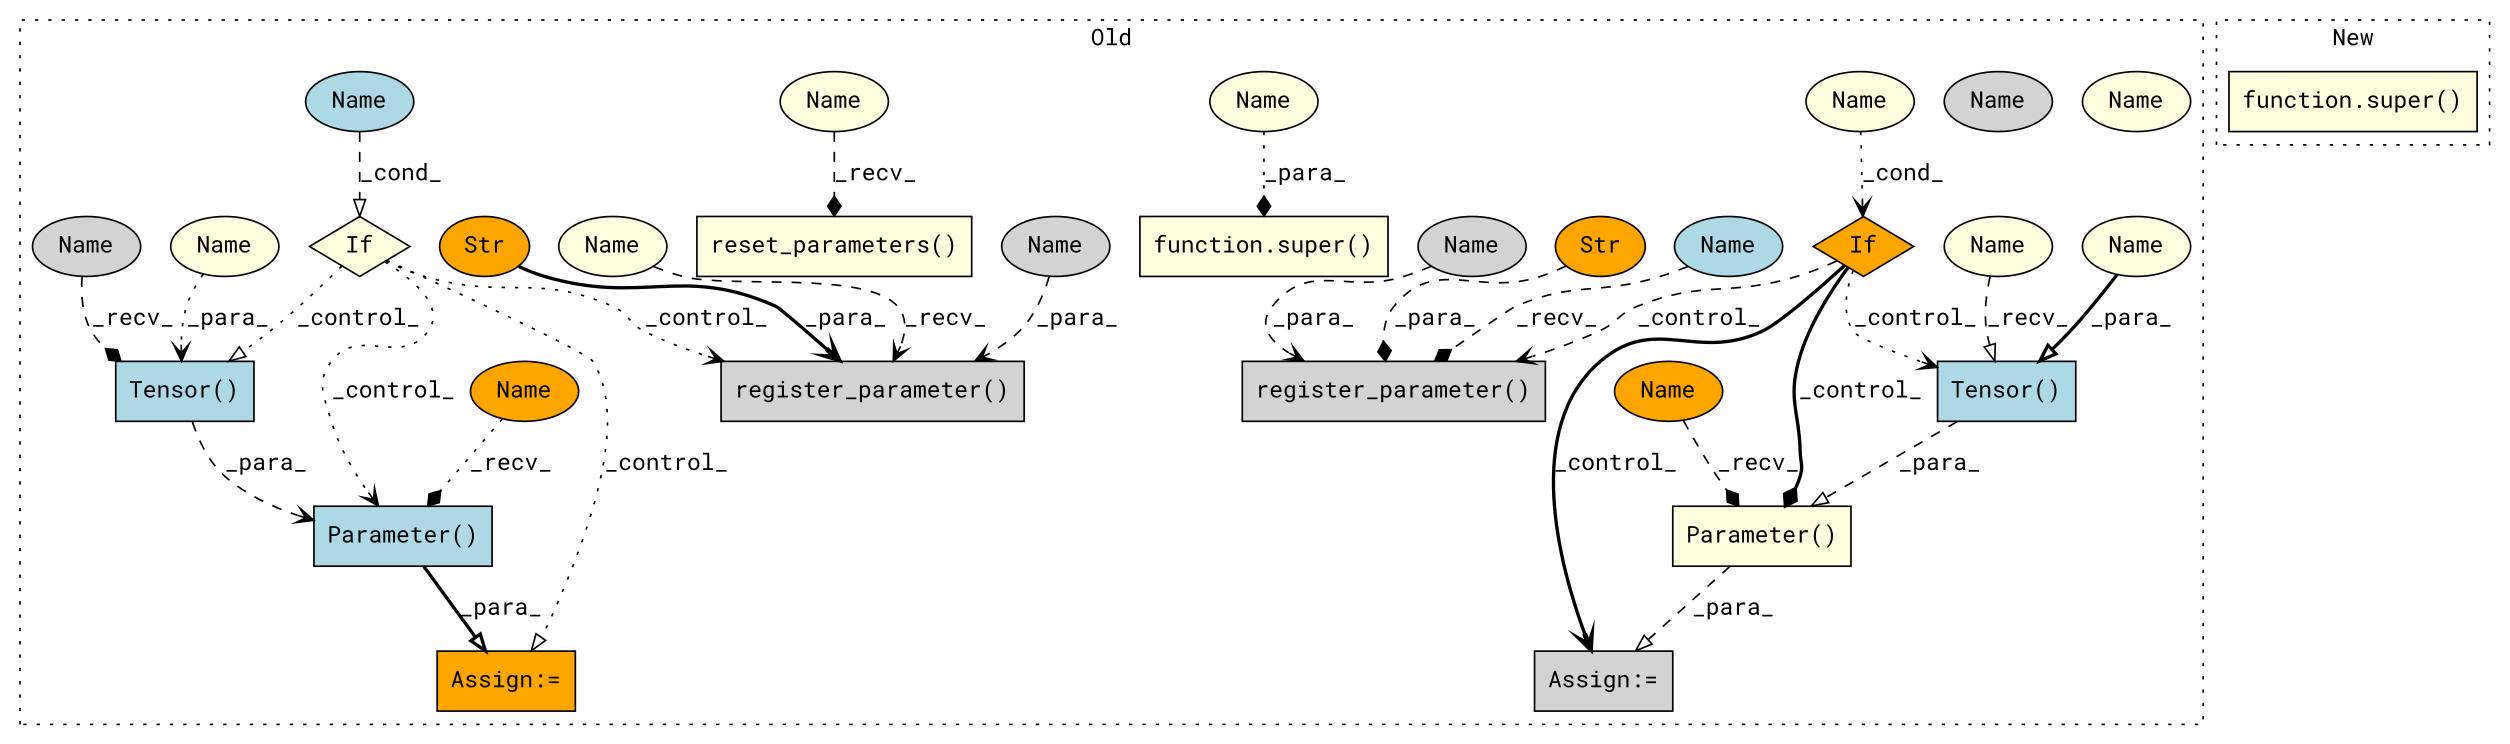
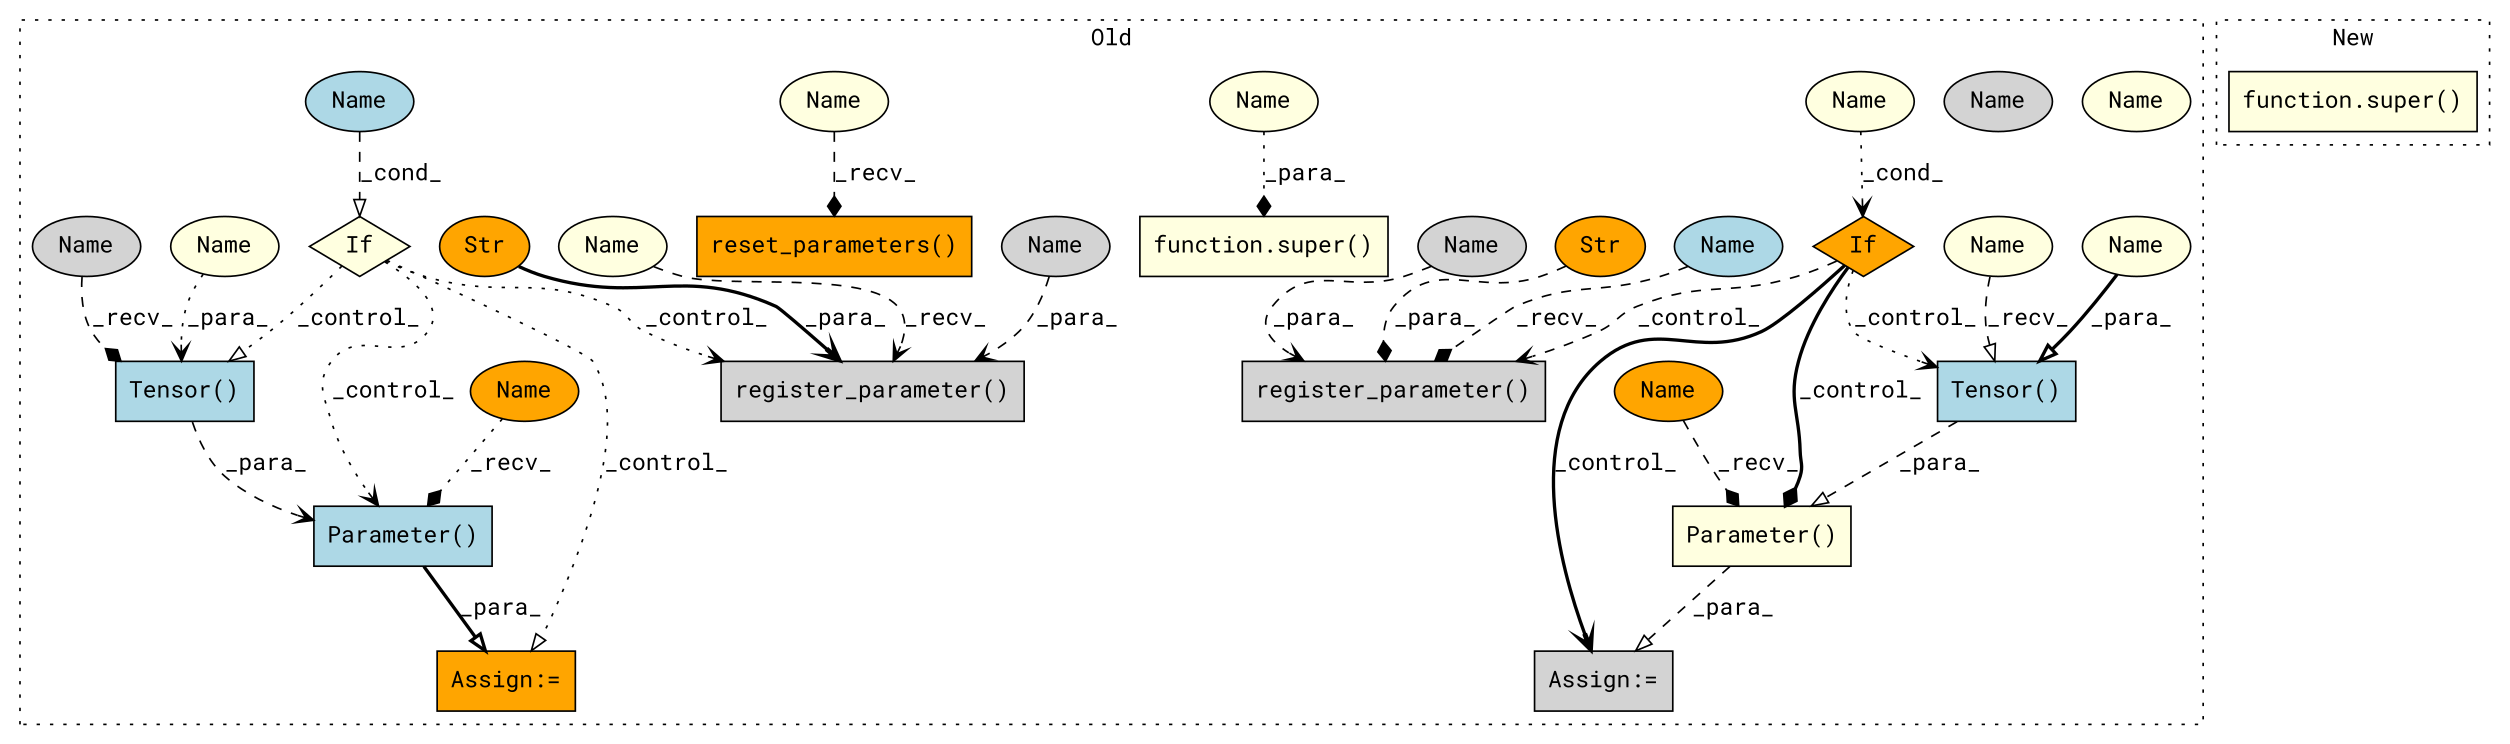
node "reset_parameters()": fillcolor lightyellow -> orange
